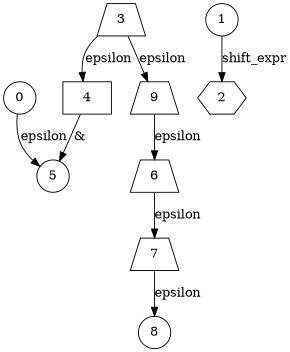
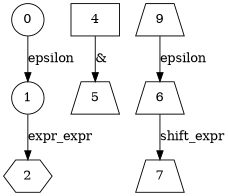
node "3": removed
edge "1" -> "2": label "shift_expr" -> "expr_expr"
edge "0" -> "5": now "0" -> "1"
node "5": shape circle -> trapezium
edge "6" -> "7": label "epsilon" -> "shift_expr"
node "8": removed
